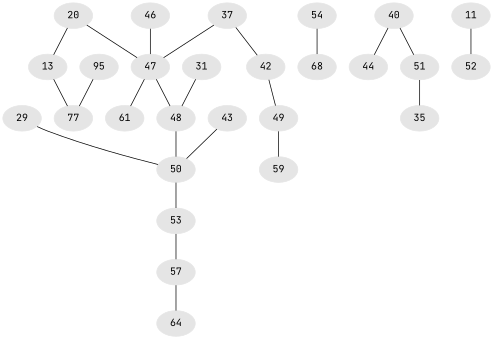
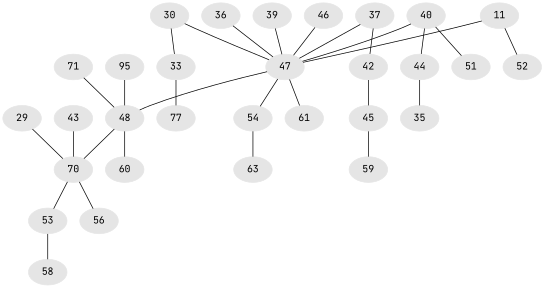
node "20": label "20" -> "30"
node "36": added
node "39": added
edge "11" -- "47": added
edge "40" -- "47": added
node "13": label "13" -> "33"
node "31": label "31" -> "71"
node "68": label "68" -> "63"
edge "95" -- "77": now "95" -- "48"
edge "47" -- "54": added
edge "51" -- "35": now "44" -- "35"
node "49": label "49" -> "45"
node "60": added
node "50": label "50" -> "70"
node "56": added
node "57": label "57" -> "58"
node "64": removed
